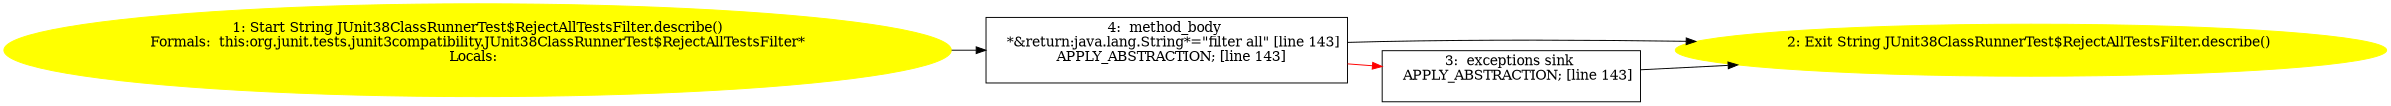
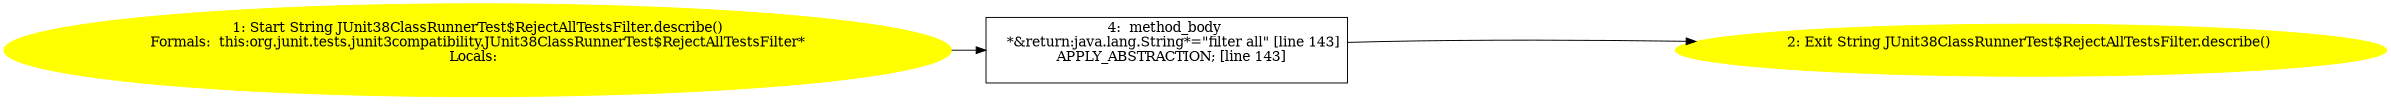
node "3:  exceptions sink APPLY_ABSTRACTION; [line 143]": removed
